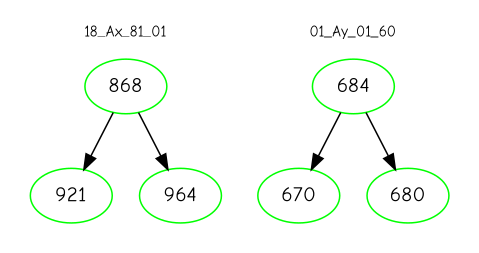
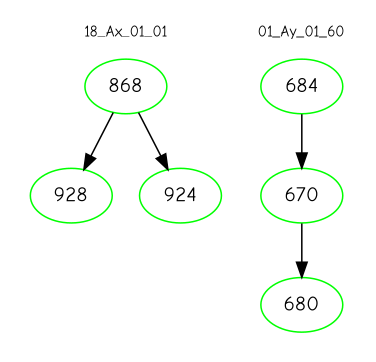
cluster "18_Ax_81_01": label "18_Ax_81_01" -> "18_Ax_01_01"
edge "684" -> "680": now "670" -> "680"
node "921": label "921" -> "928"
node "964": label "964" -> "924"
